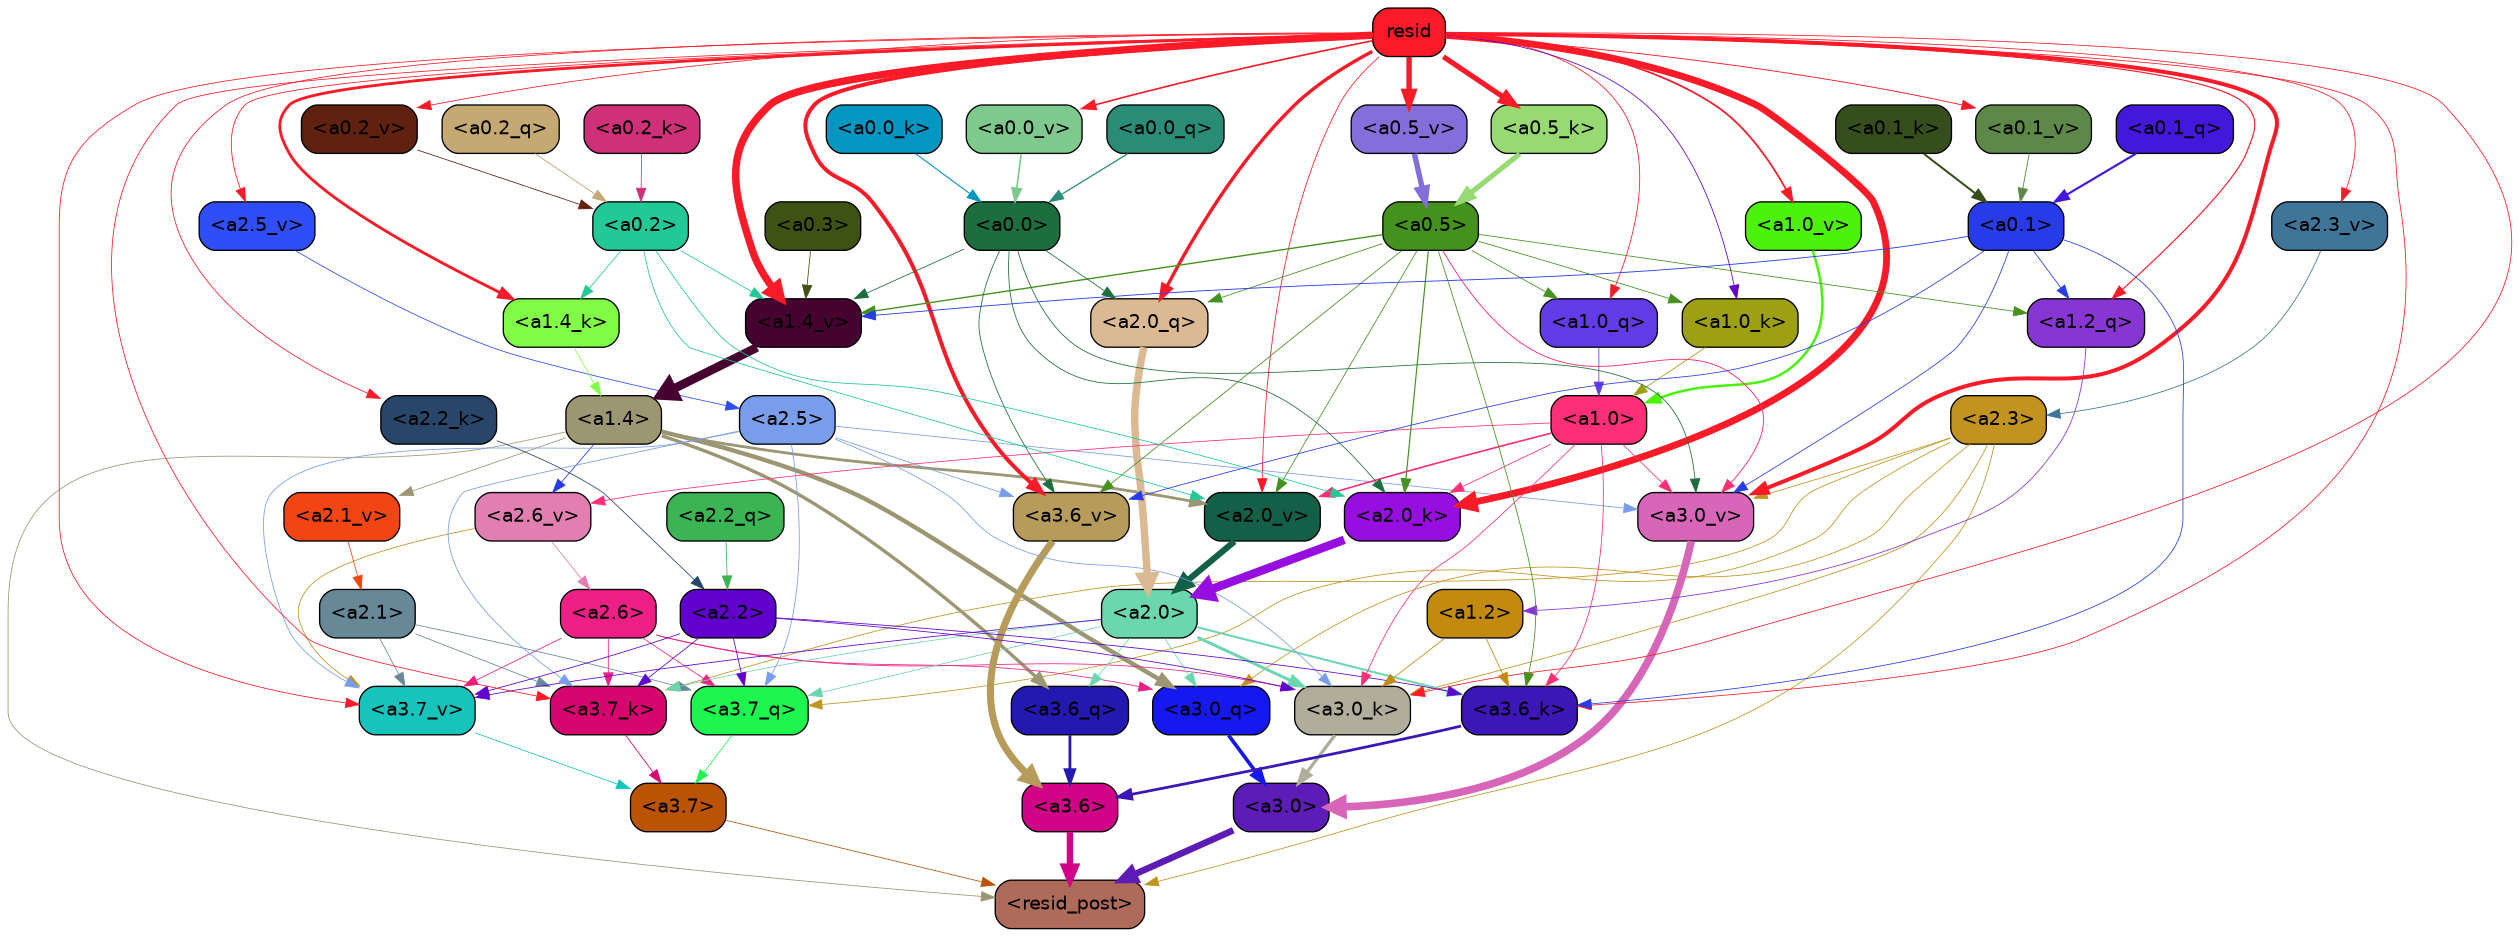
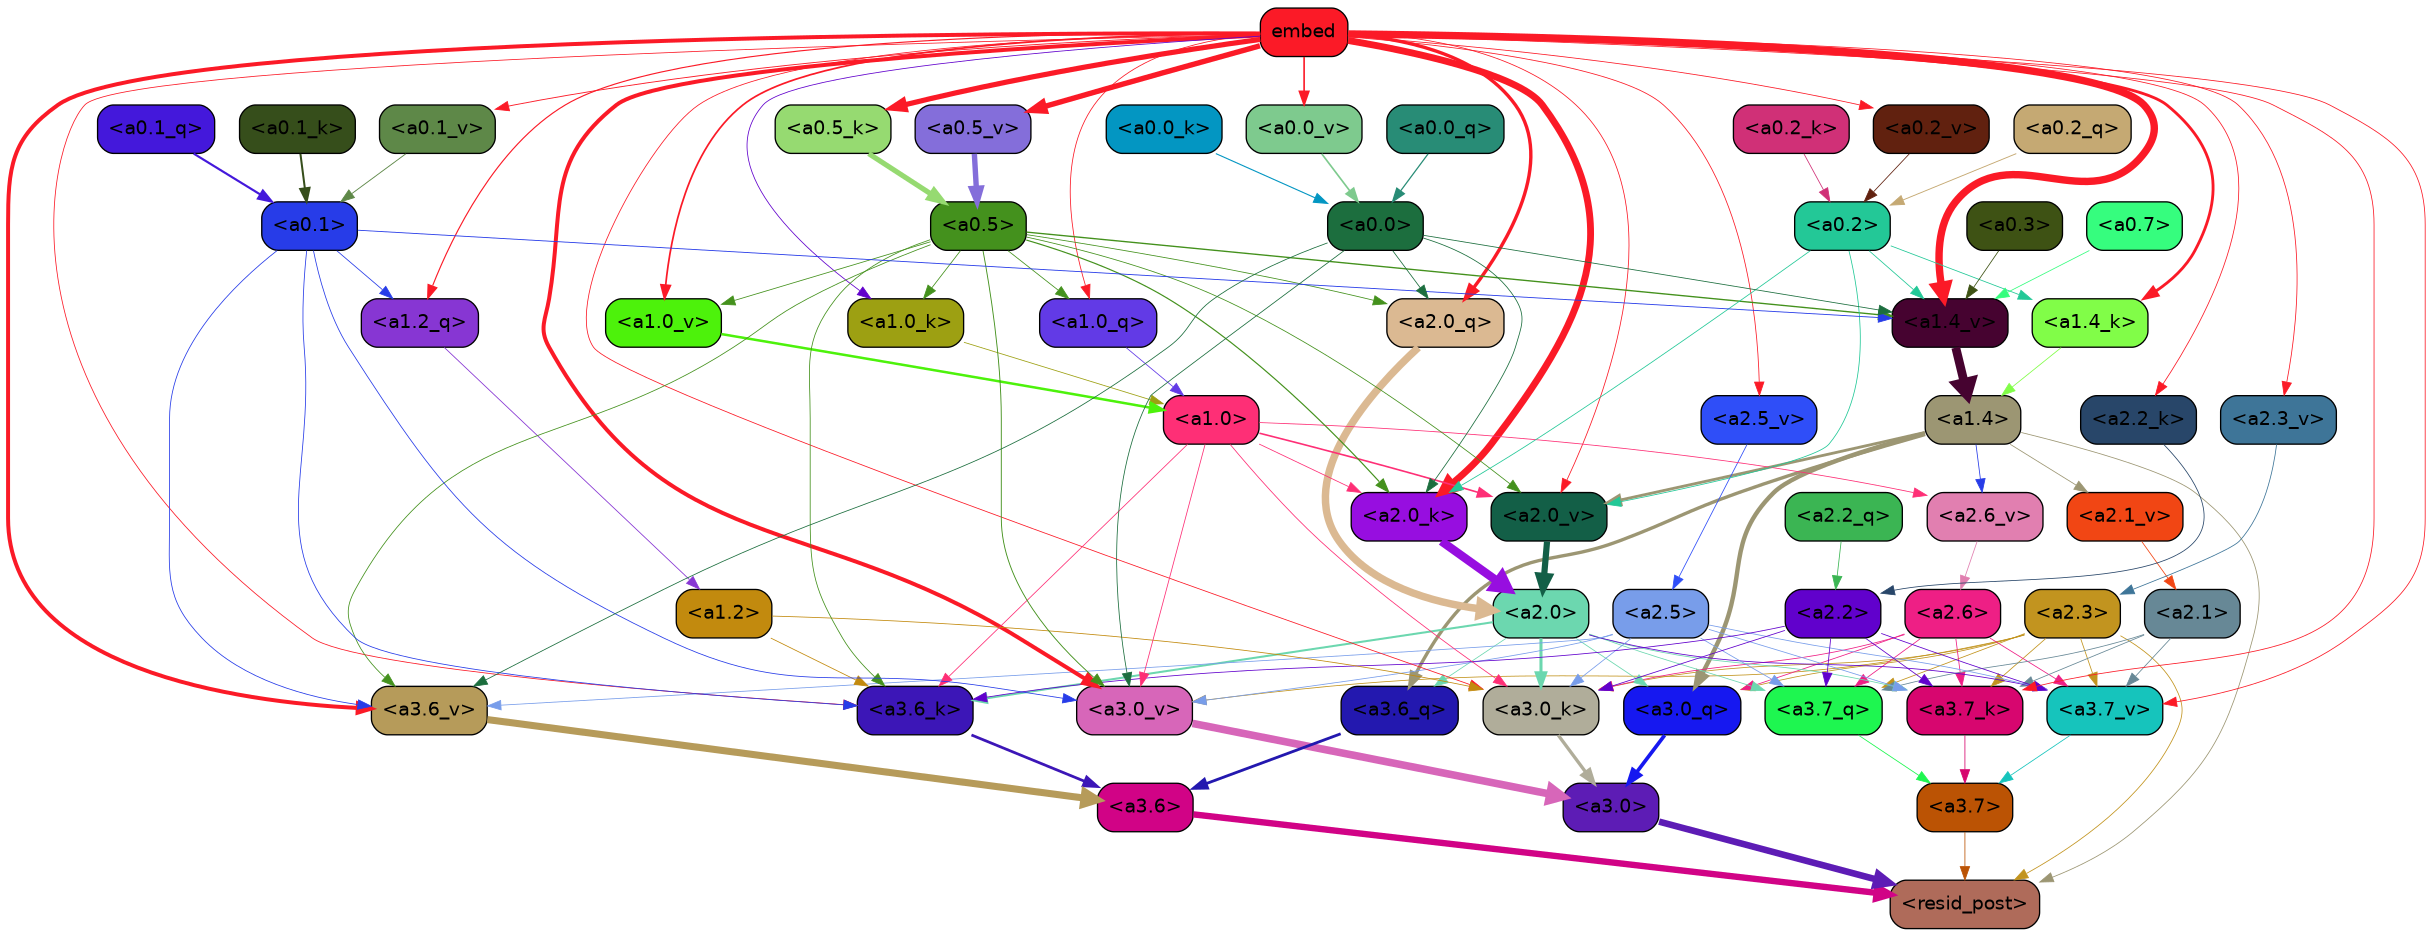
node "resid": label "resid" -> "embed"
node "<a0.7>": added
edge "<a0.5>" -> "<a1.2_q>": now "<a0.5>" -> "<a1.0_v>"
edge "<a0.5>" -> "<a3.0_v>": color #fe2f76 -> #44911d
edge "<a2.6_v>" -> "<a3.7_v>": now "<a2.3>" -> "<a3.7_v>"
